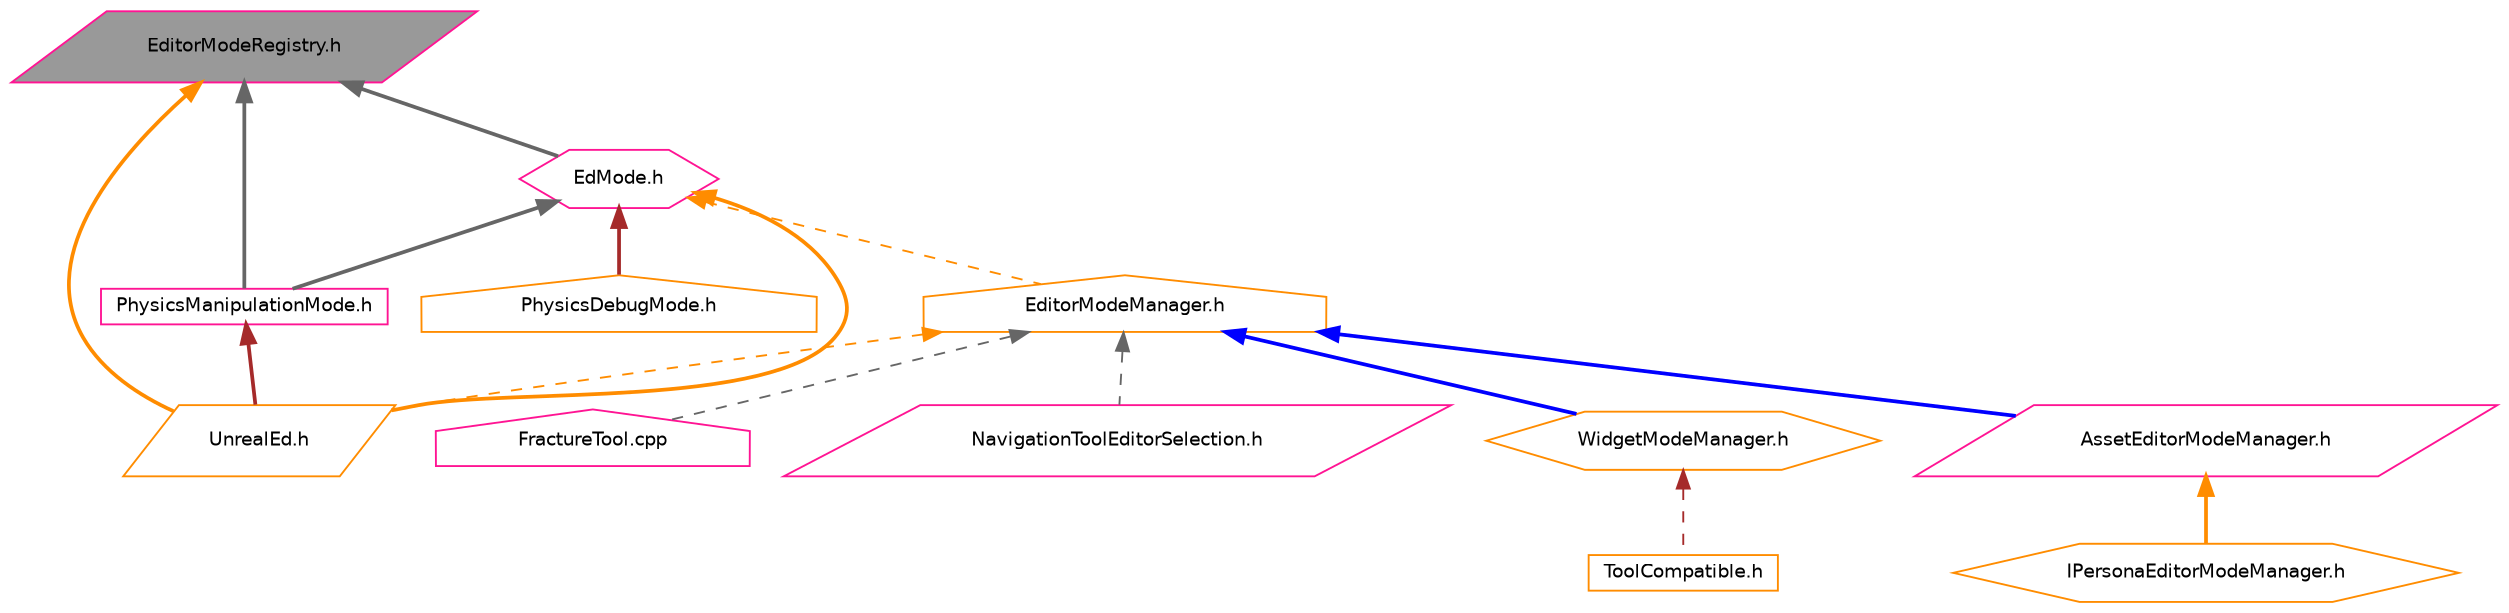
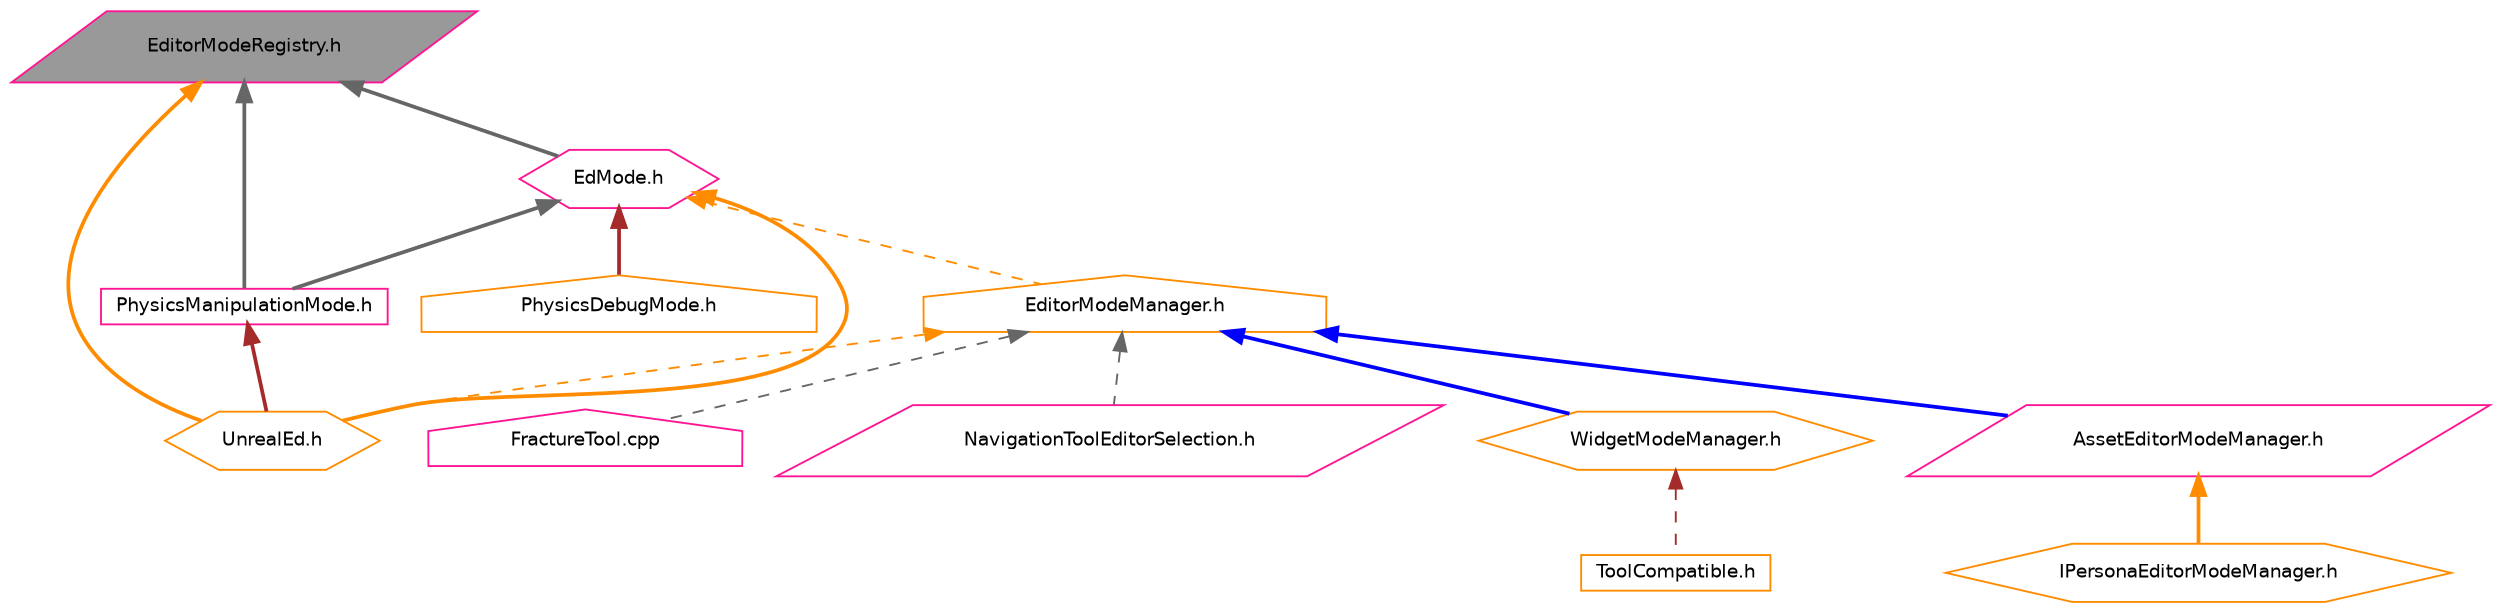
node "UnrealEd.h": shape parallelogram -> hexagon
